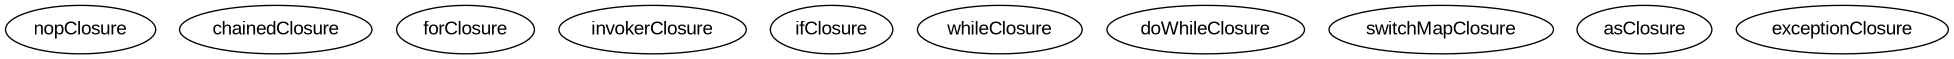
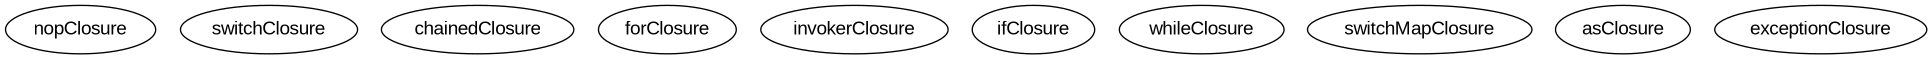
node "switchClosure": added
node "doWhileClosure": removed
